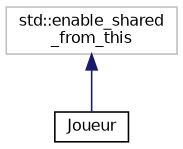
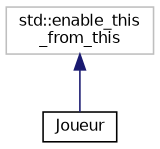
node "std::enable_shared _from_this": label "std::enable_shared _from_this" -> "std::enable_this _from_this"
